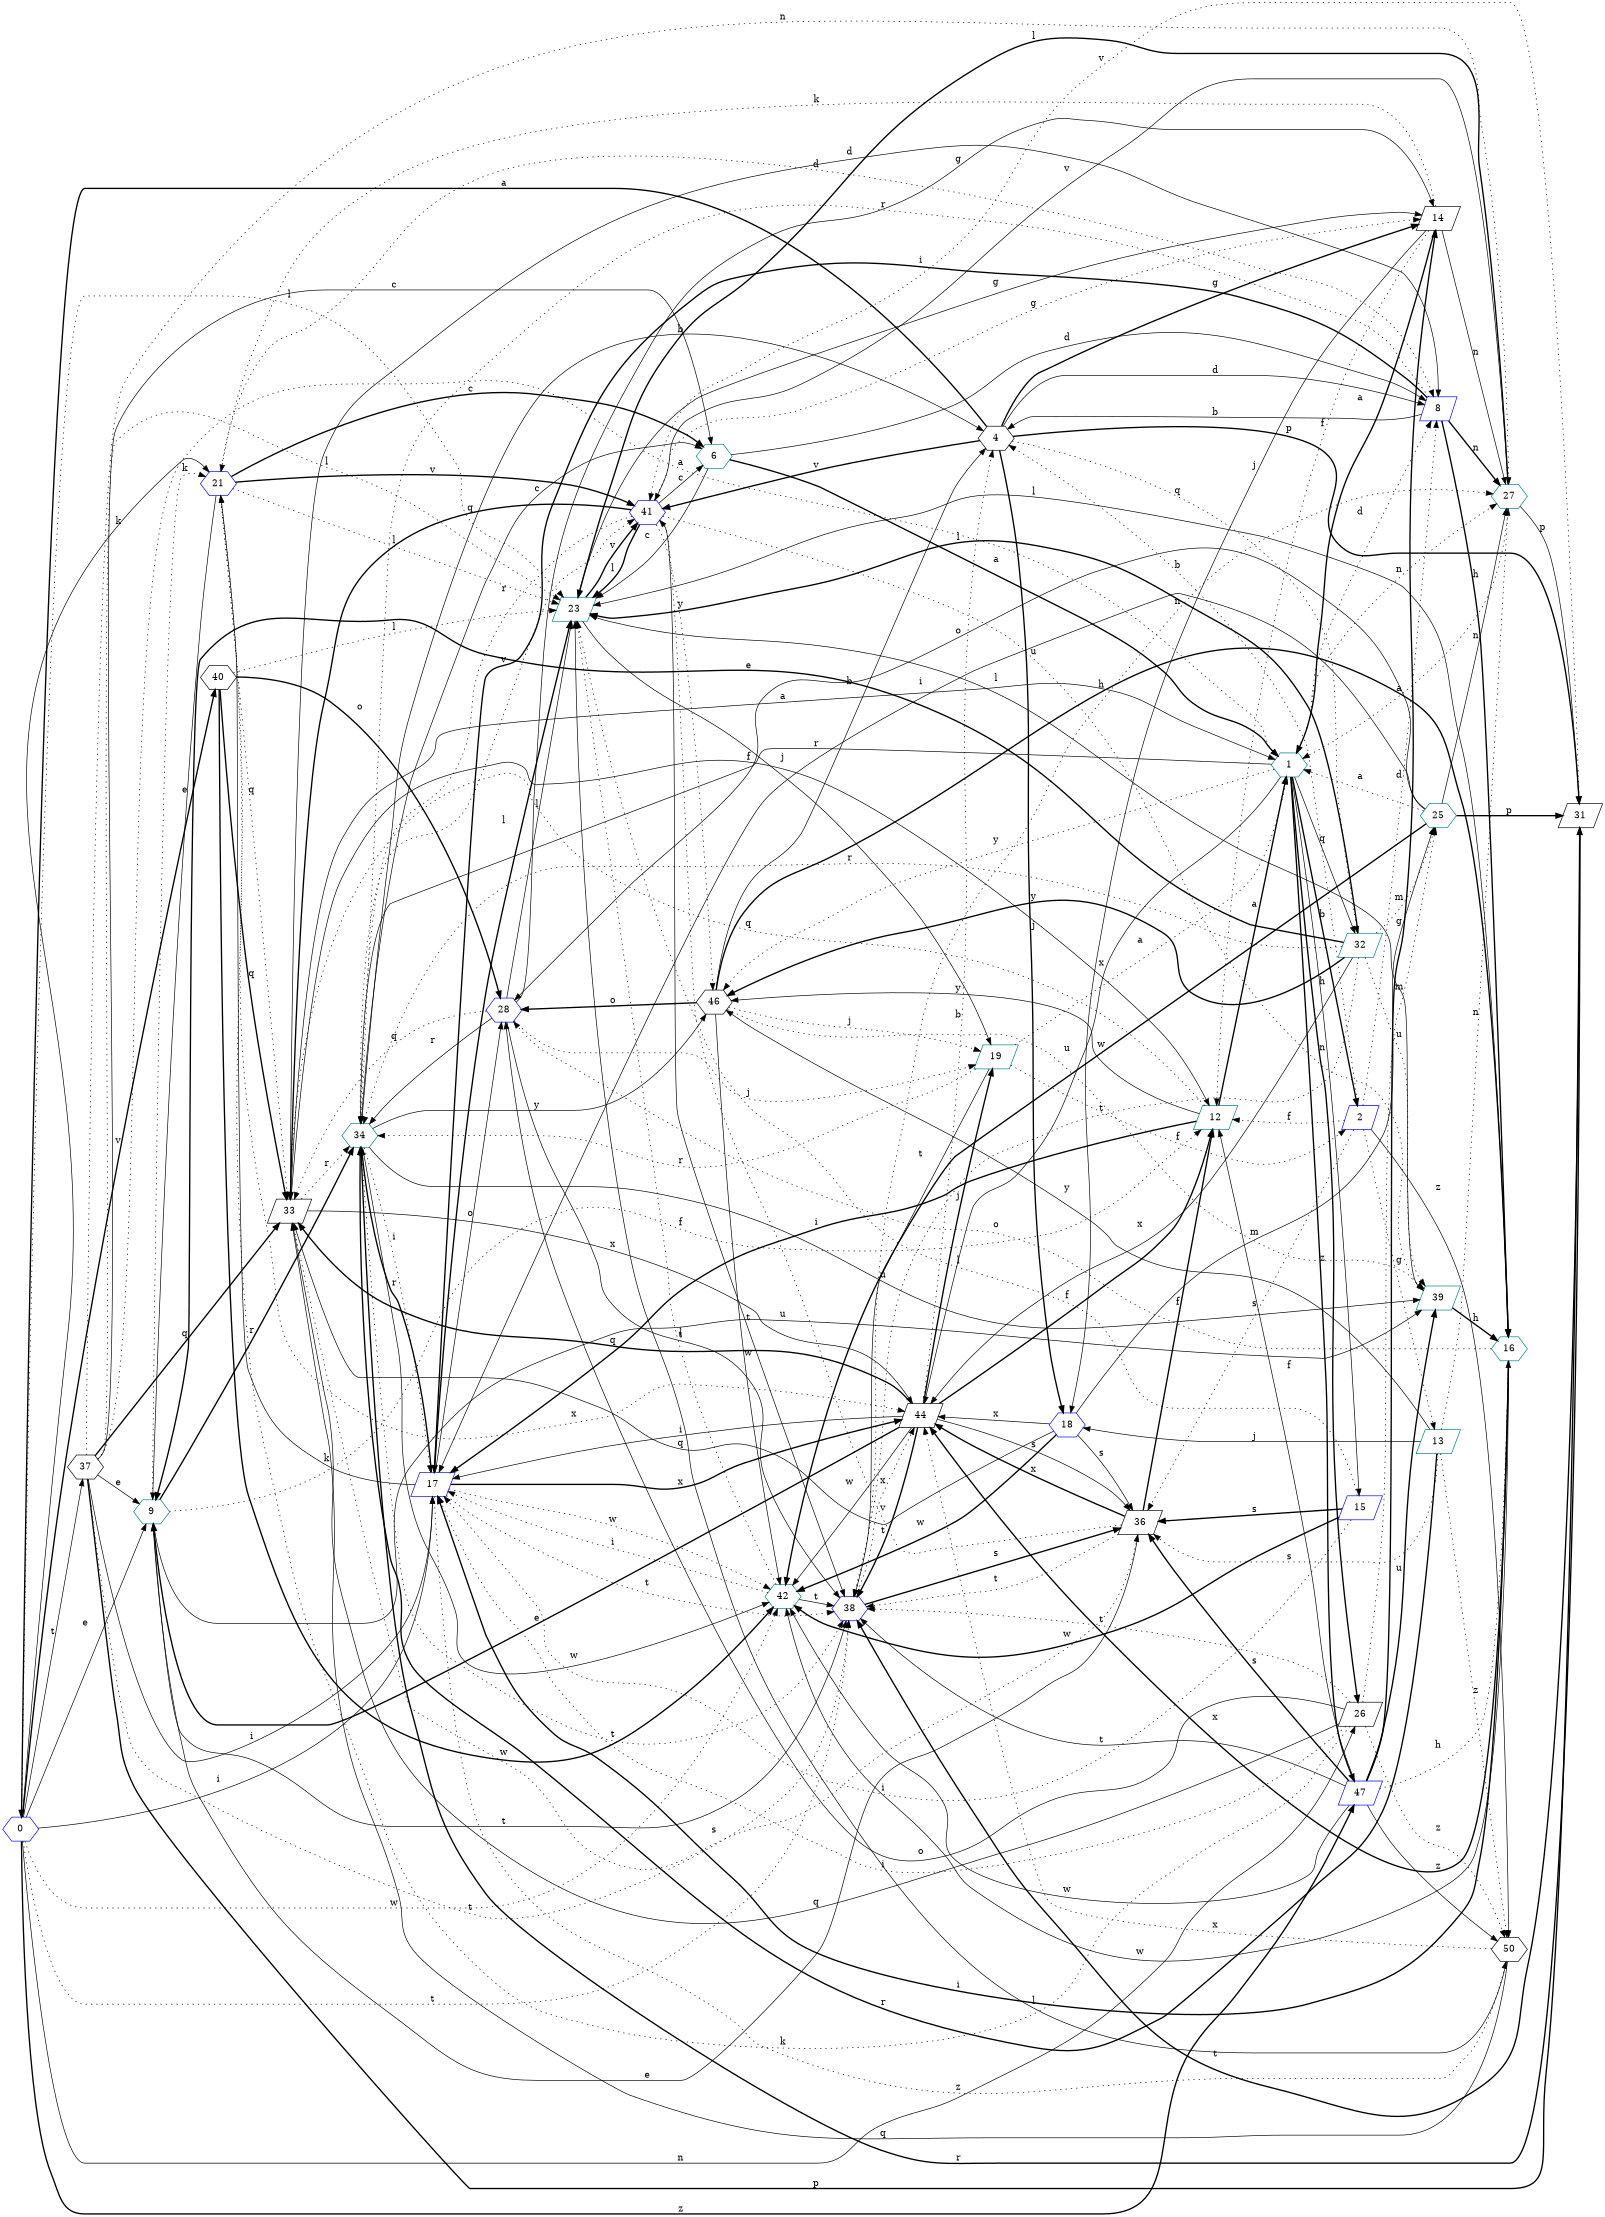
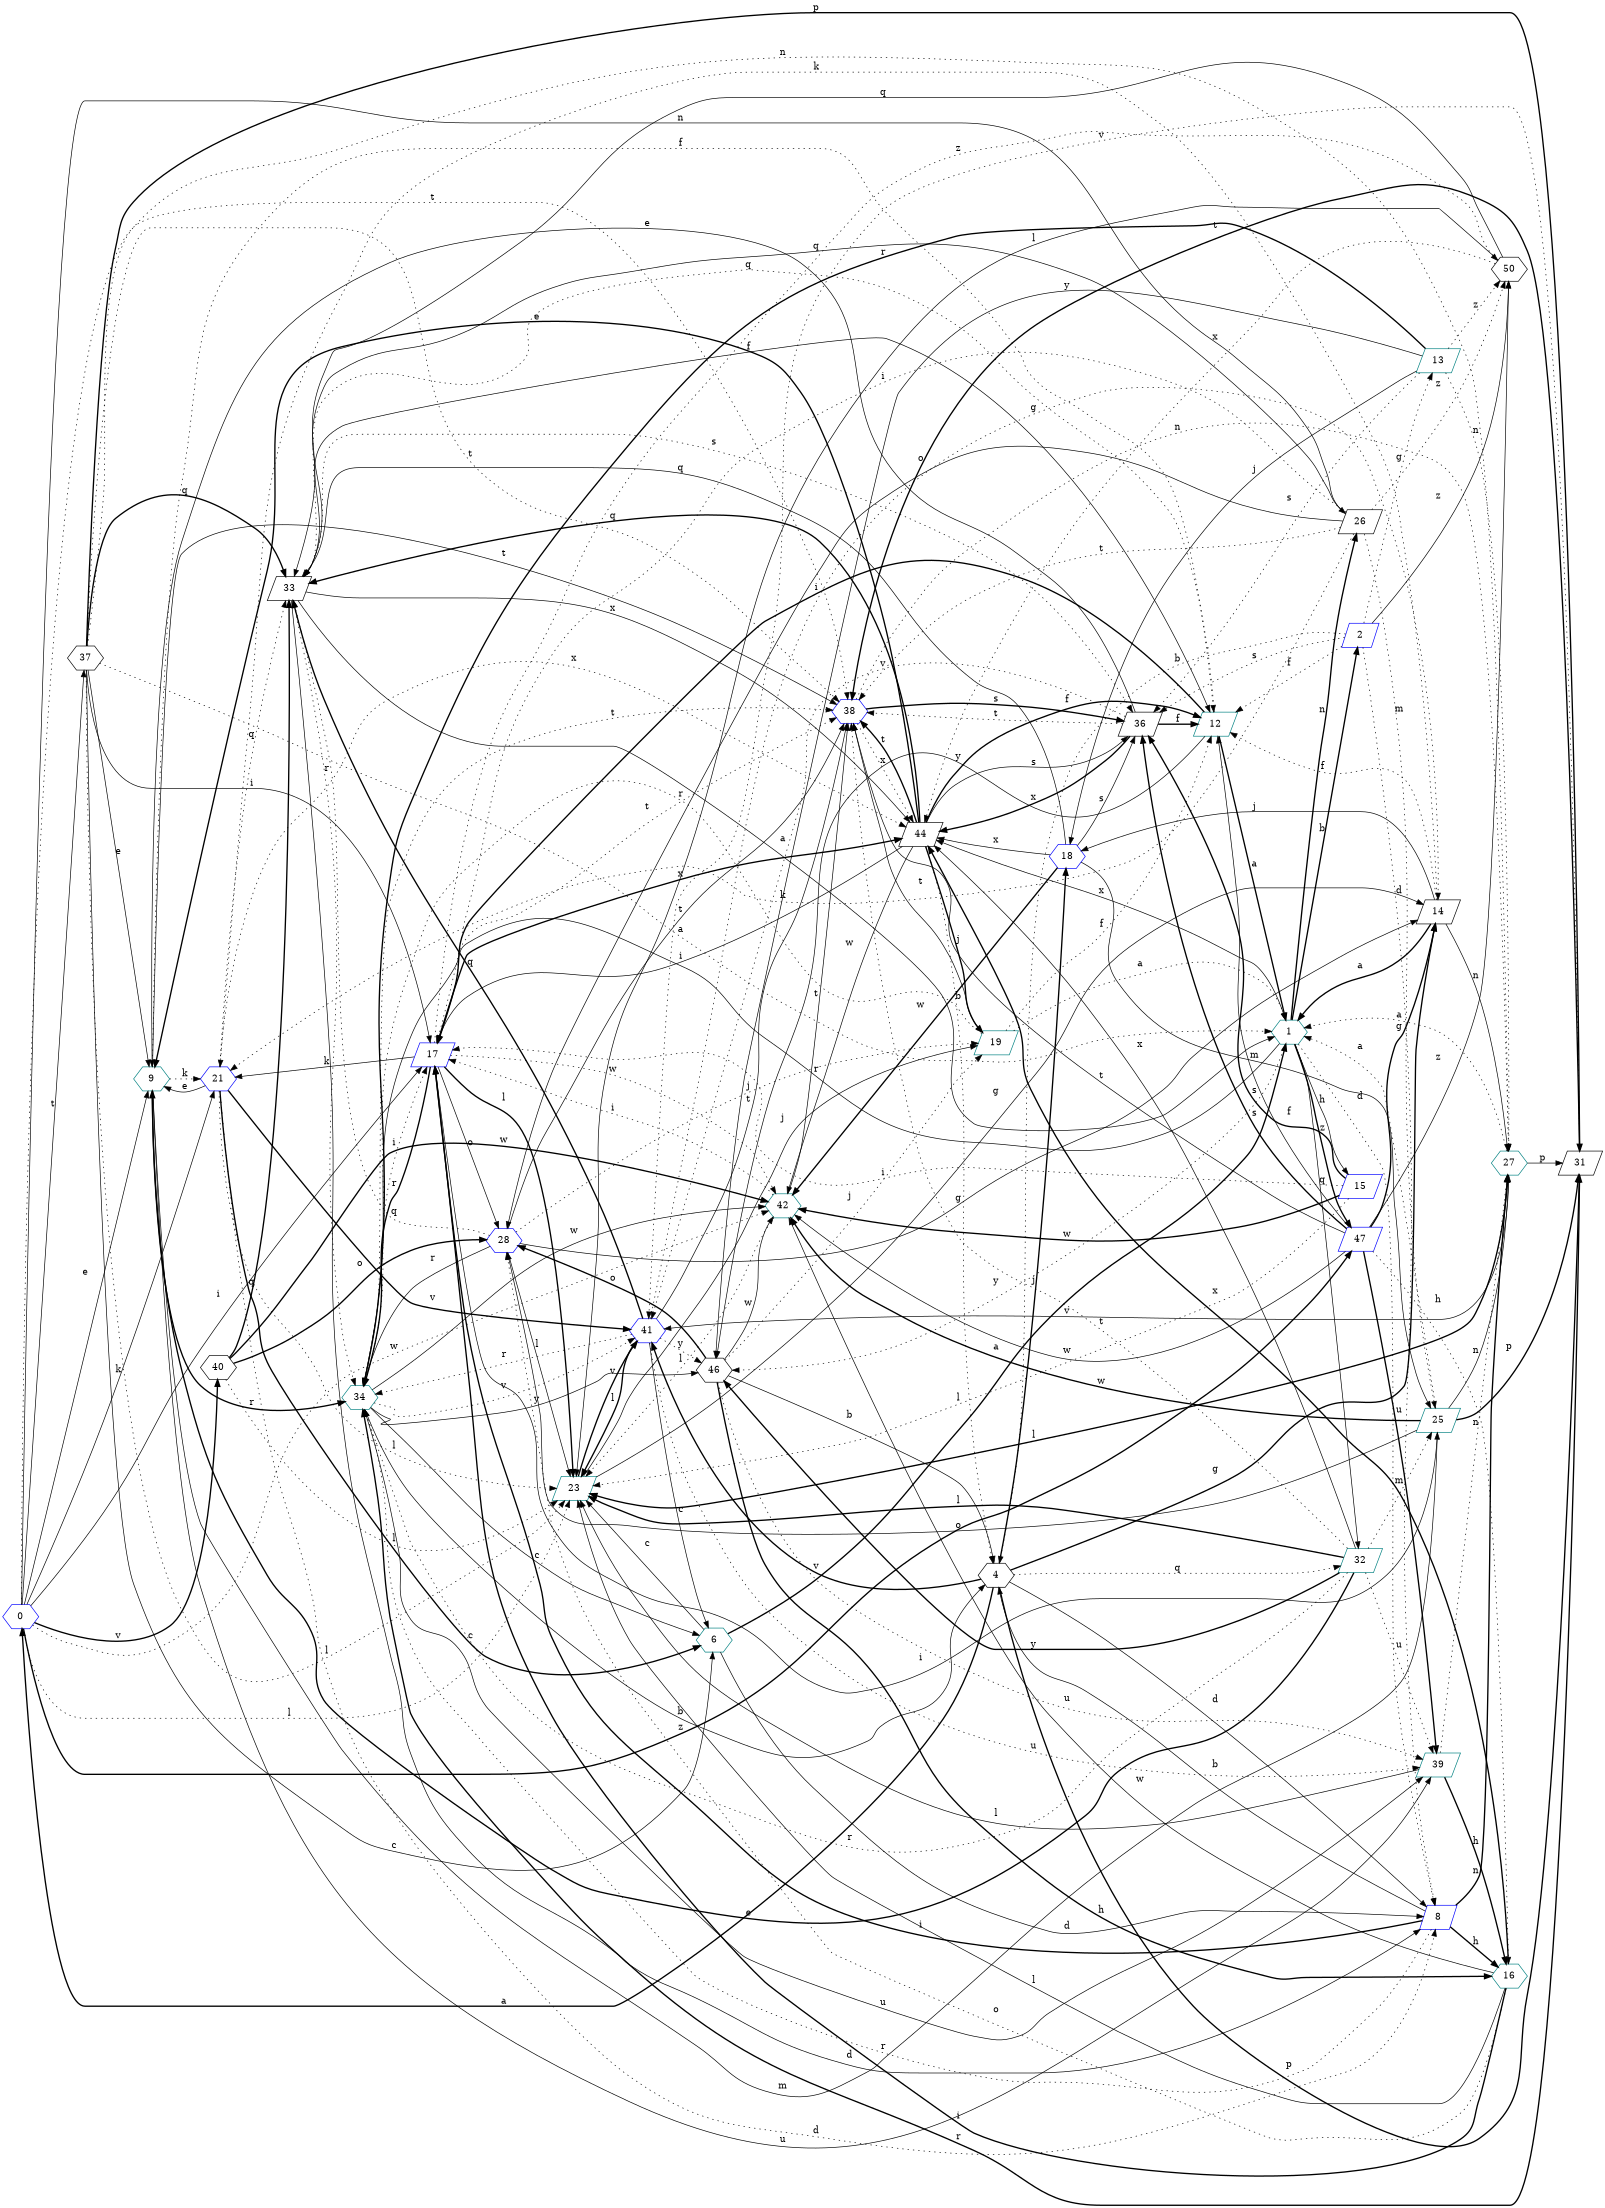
edge "1" -> "27": now "39" -> "27"
node "25": shape hexagon -> parallelogram
edge "19" -> "2": now "19" -> "12"
edge "9" -> "25": added, label "m"
